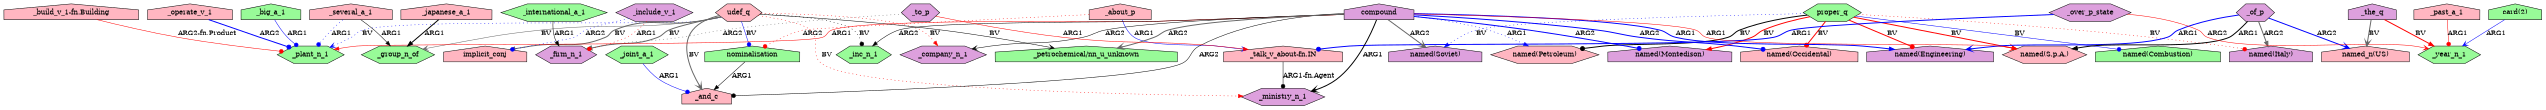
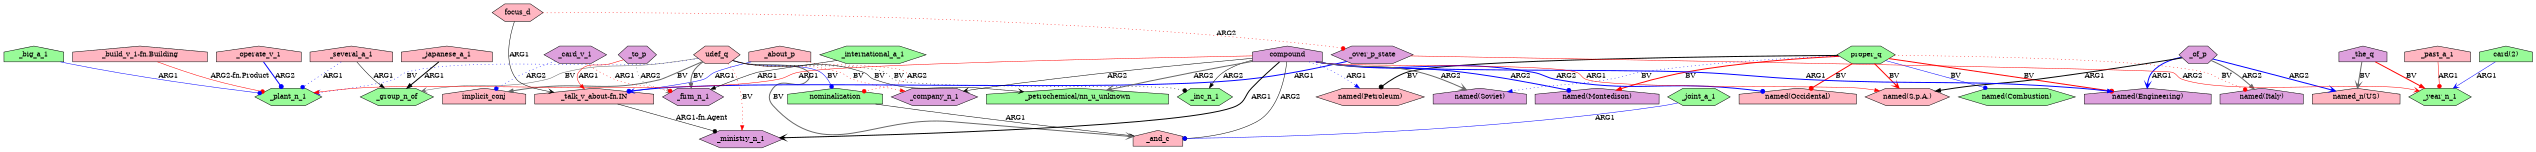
node "focus_d": added
node "_include_v_1": label "_include_v_1" -> "_card_v_1"
node "named(Combustion)": shape house -> hexagon
